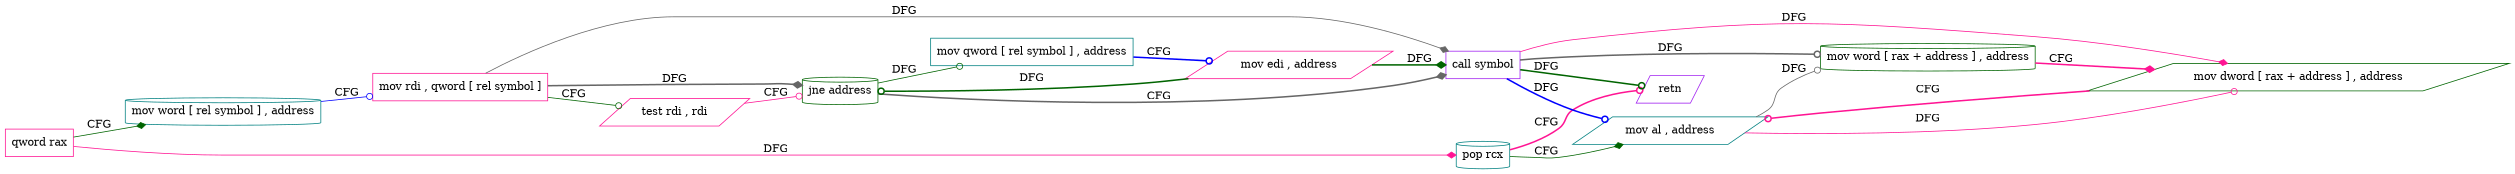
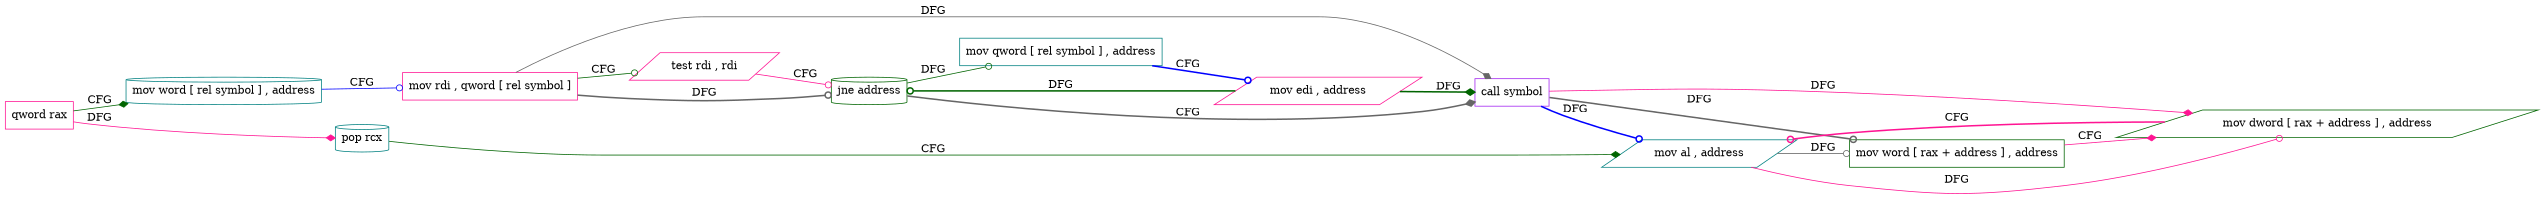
node "mov word [ rax + address ] , address": shape cylinder -> box
edge "mov word [ rax + address ] , address" -> "mov dword [ rax + address ] , address": style bold -> solid
edge "mov rdi , qword [ rel symbol ]" -> "jne address": arrowhead diamond -> odot
node "retn": removed
